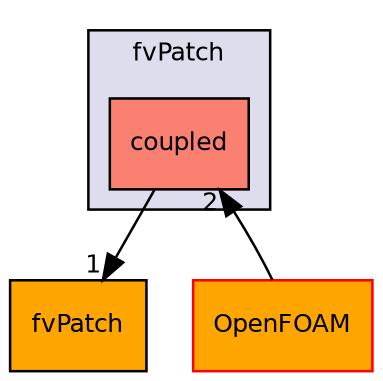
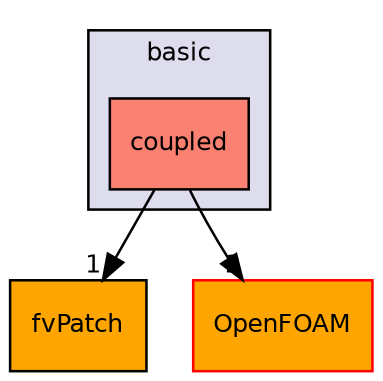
cluster "fvPatch": label "fvPatch" -> "basic"
edge "OpenFOAM" -> "coupled": reversed
